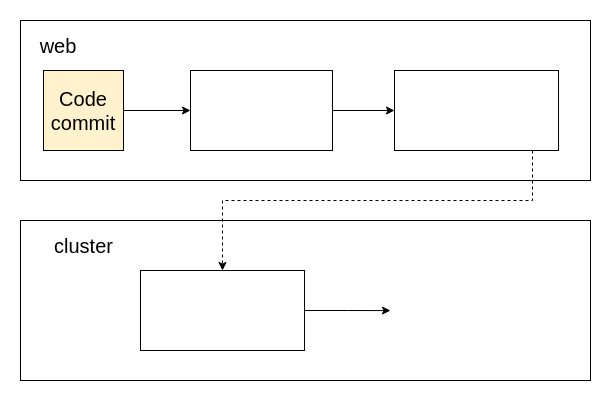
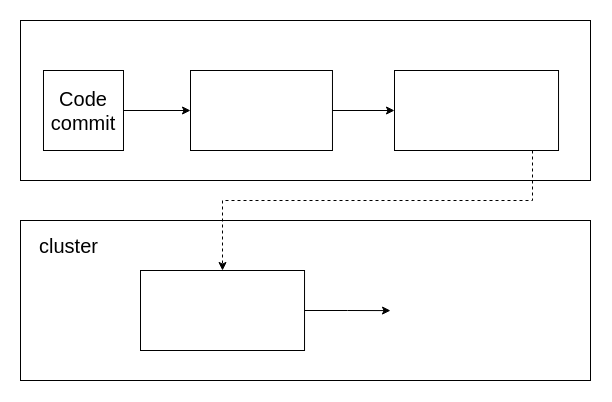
node "web": removed
node "Code commit": fillcolor #fff2cc -> #ffffff
node "cluster": moved (84, 246) -> (69, 246)
